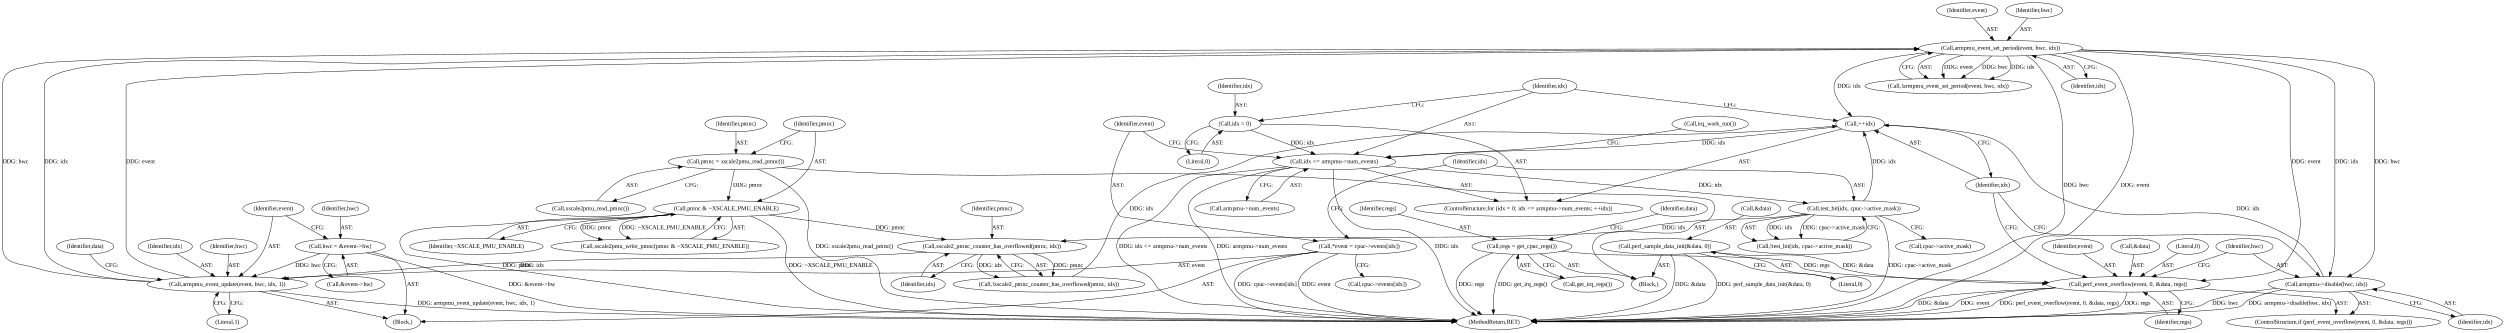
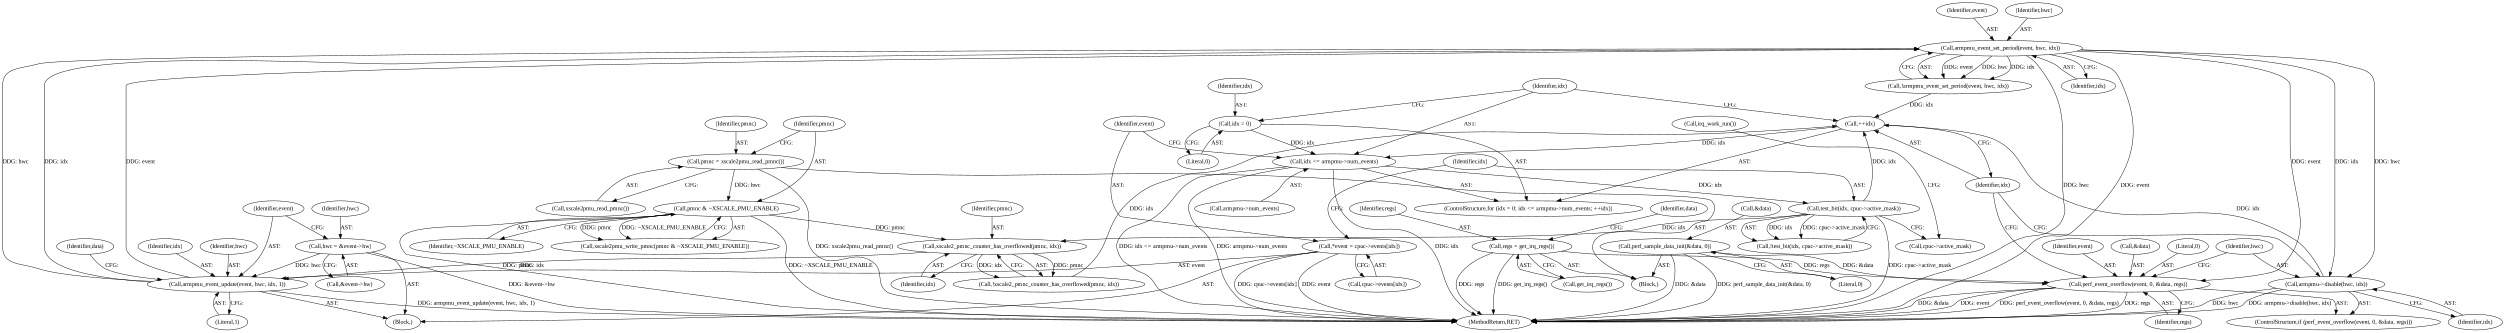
edge "(Call,armpmu_event_set_period(event, hwc, idx))" -> "(Call,++idx)": now "(Call,!armpmu_event_set_period(event, hwc, idx))" -> "(Call,++idx)"
edge "(Call,irq_work_run())" -> "(Call,idx <= armpmu->num_events)": now "(Call,irq_work_run())" -> "(Call,cpuc->active_mask)"
edge "(Call,idx <= armpmu->num_events)" -> "(Call,armpmu->num_events)": removed, label "CFG:"
edge "(Call,pmnc = xscale2pmu_read_pmnc())" -> "(Call,pmnc & ~XSCALE_PMU_ENABLE)": label "DDG: pmnc" -> "DDG: hwc"
node "(Call,regs = get_cpuc_regs())": label "(Call,regs = get_cpuc_regs())" -> "(Call,regs = get_irq_regs())"
edge "(Call,cpuc->events[idx])" -> "(Call,*event = cpuc->events[idx])": added, label "AST:"
edge "(Literal,1)" -> "(Call,armpmu_event_update(event, hwc, idx, 1))": label "CFG: " -> "AST: "
